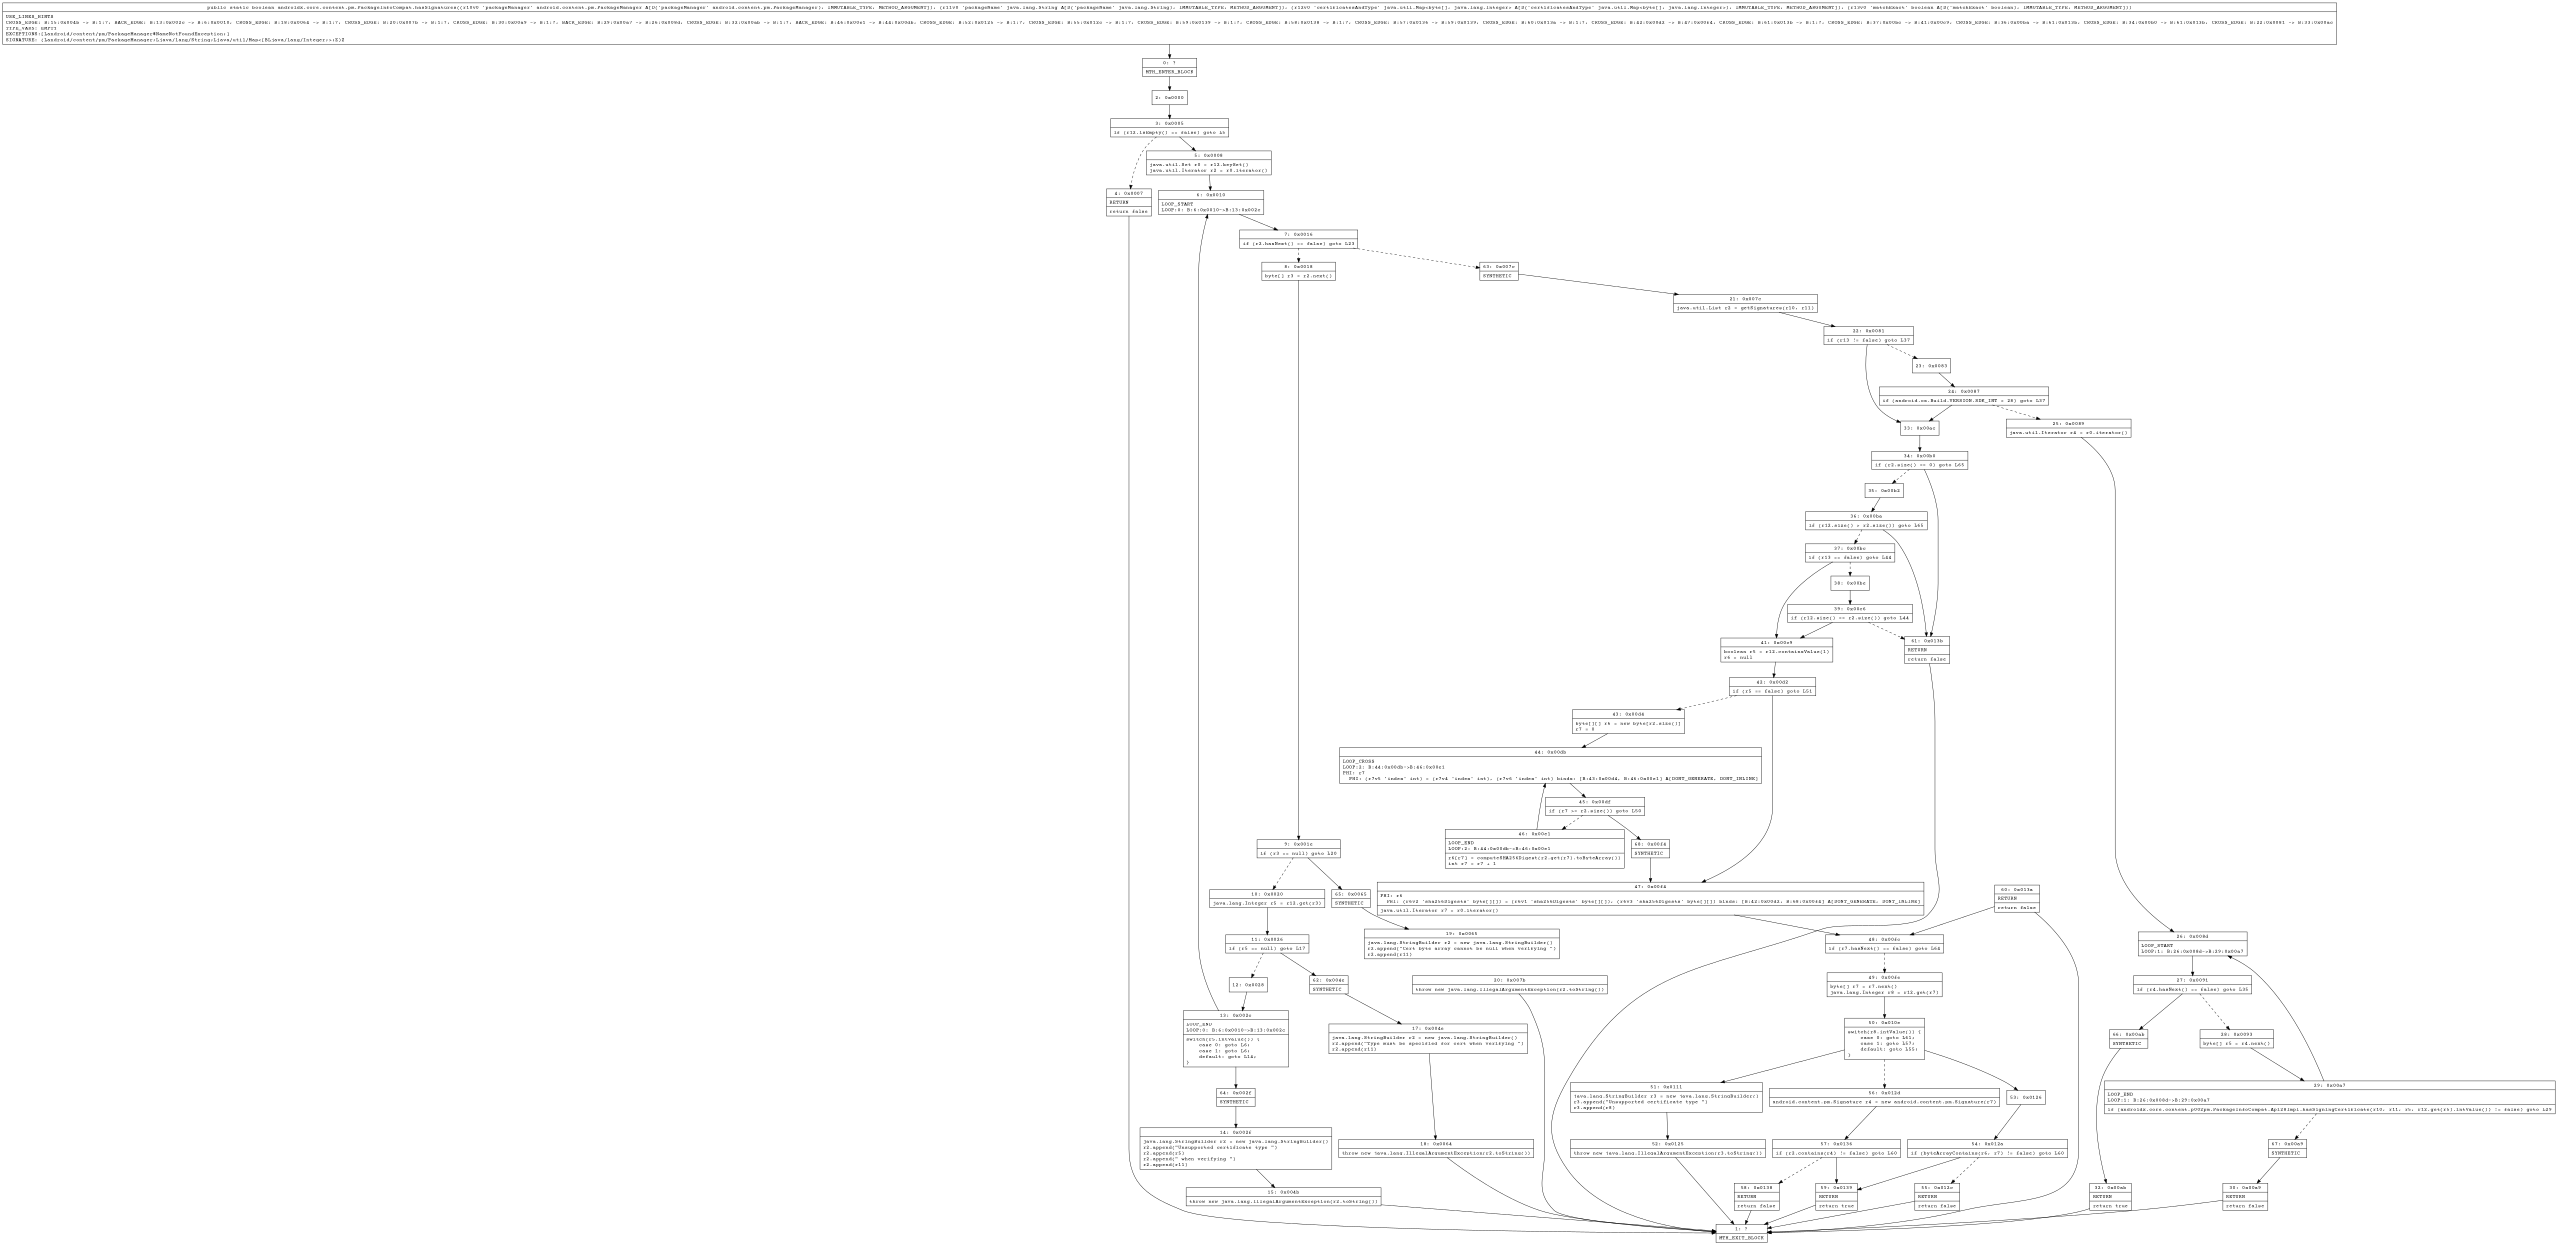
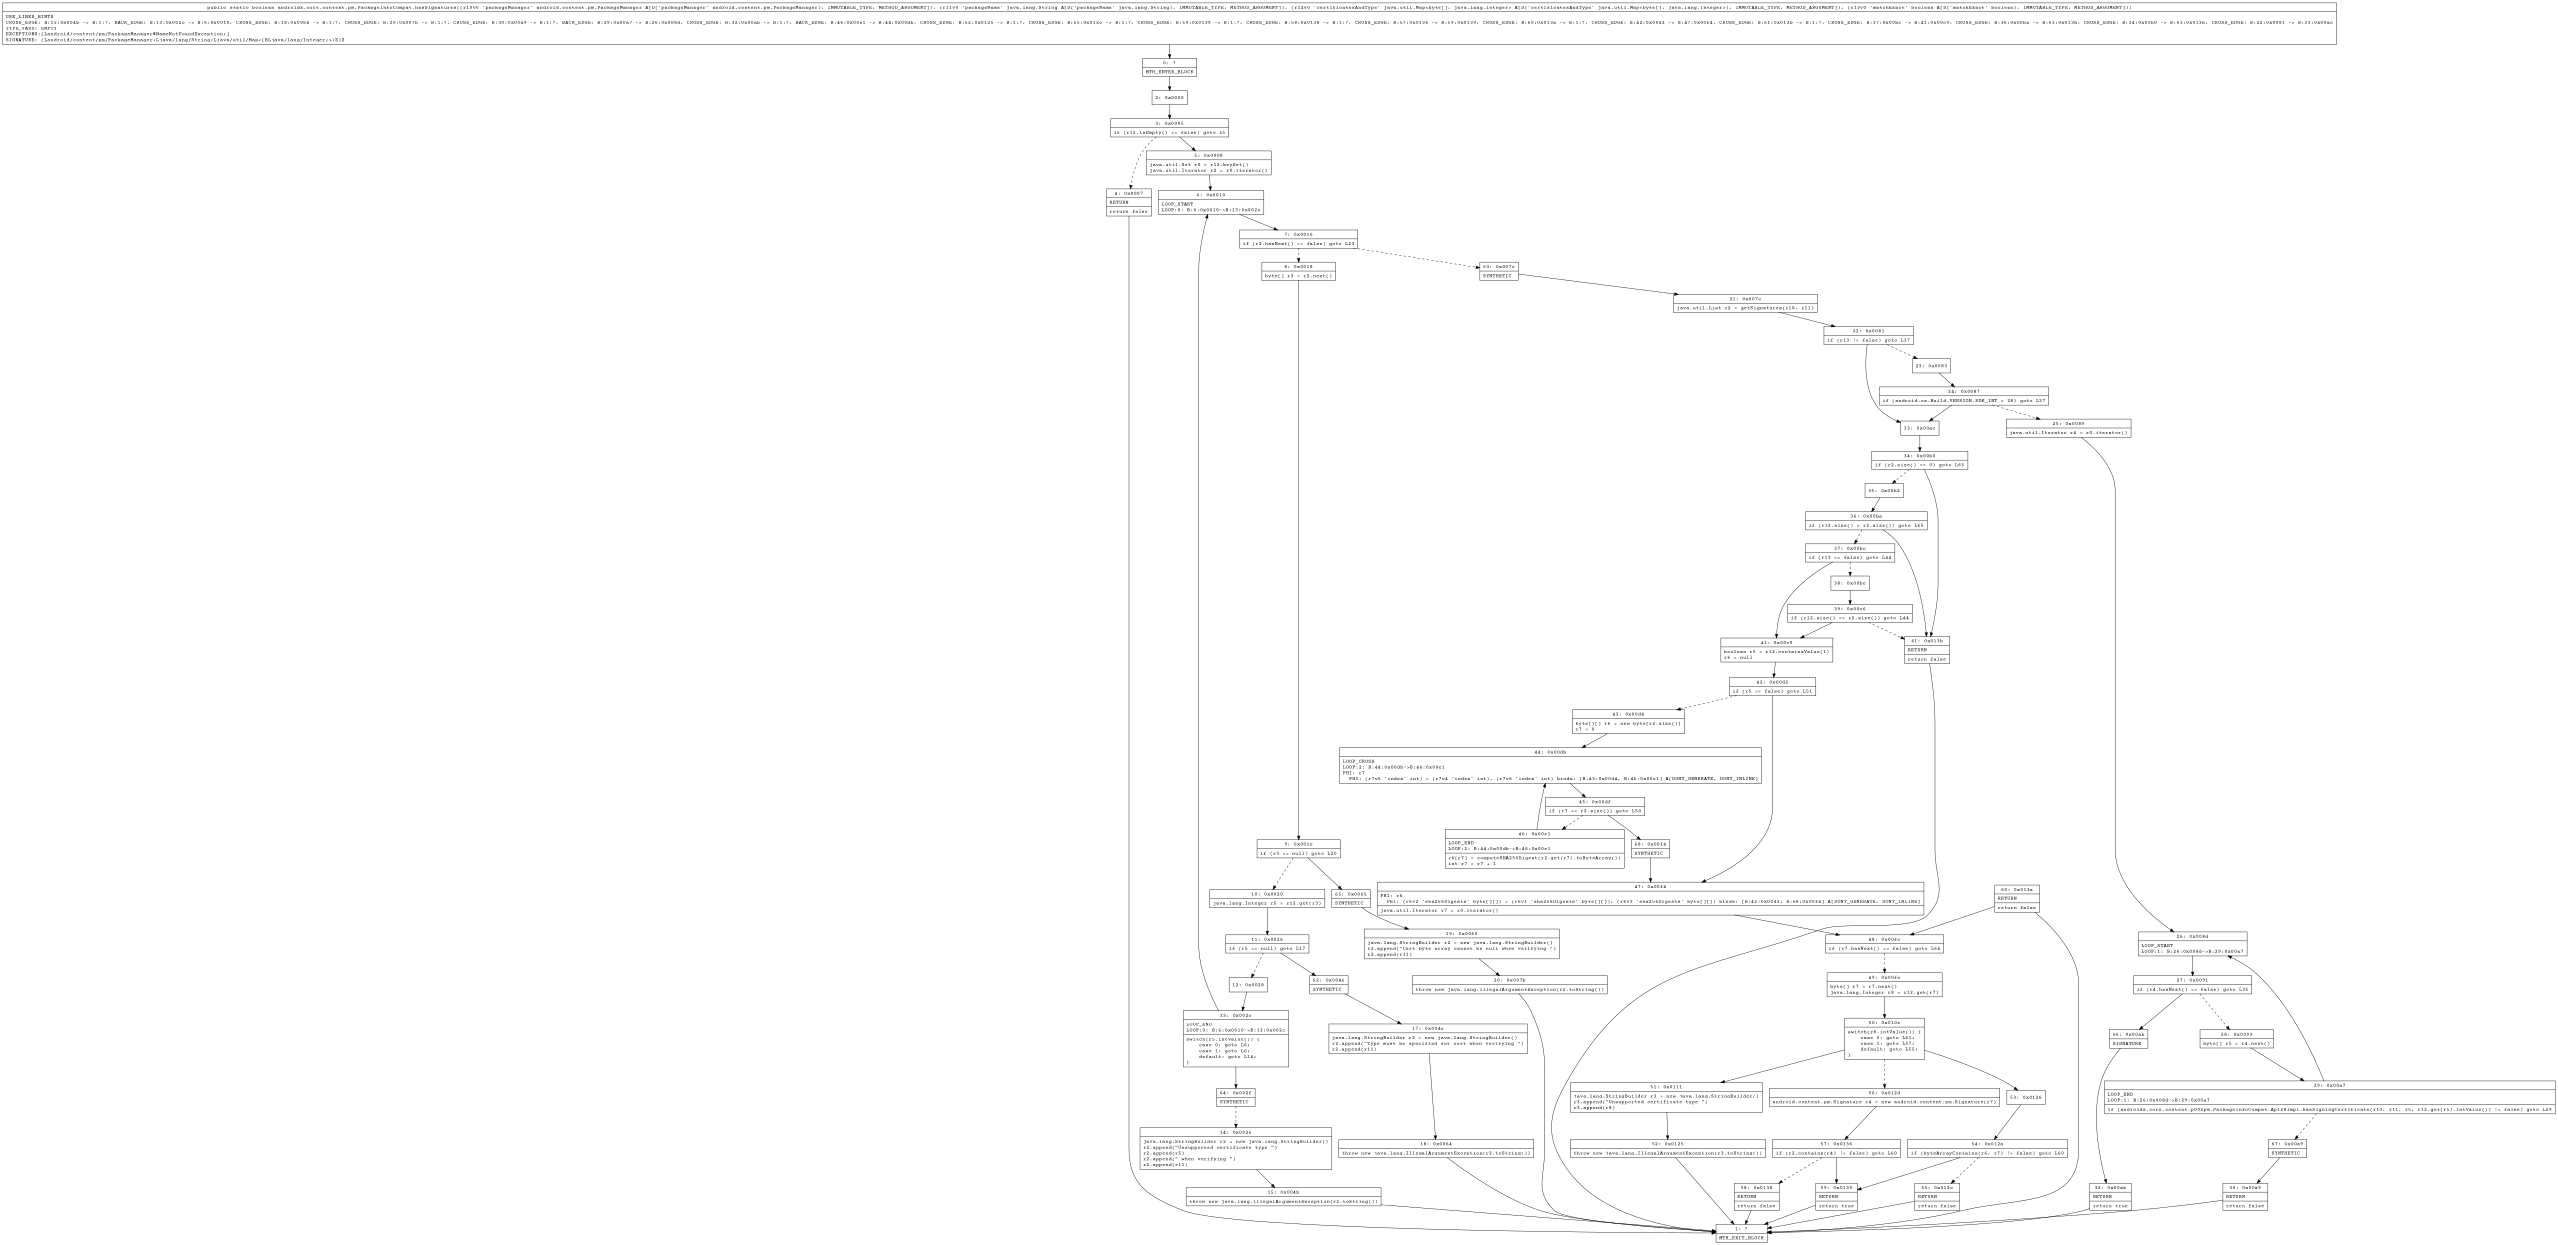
edge "19: 0x0065" -> "20: 0x007b": added
node "66: 0x00ab": text "SYNTHETIC" -> "SIGNATURE"
edge "64: 0x002f" -> "14: 0x002f": style solid -> dashed
